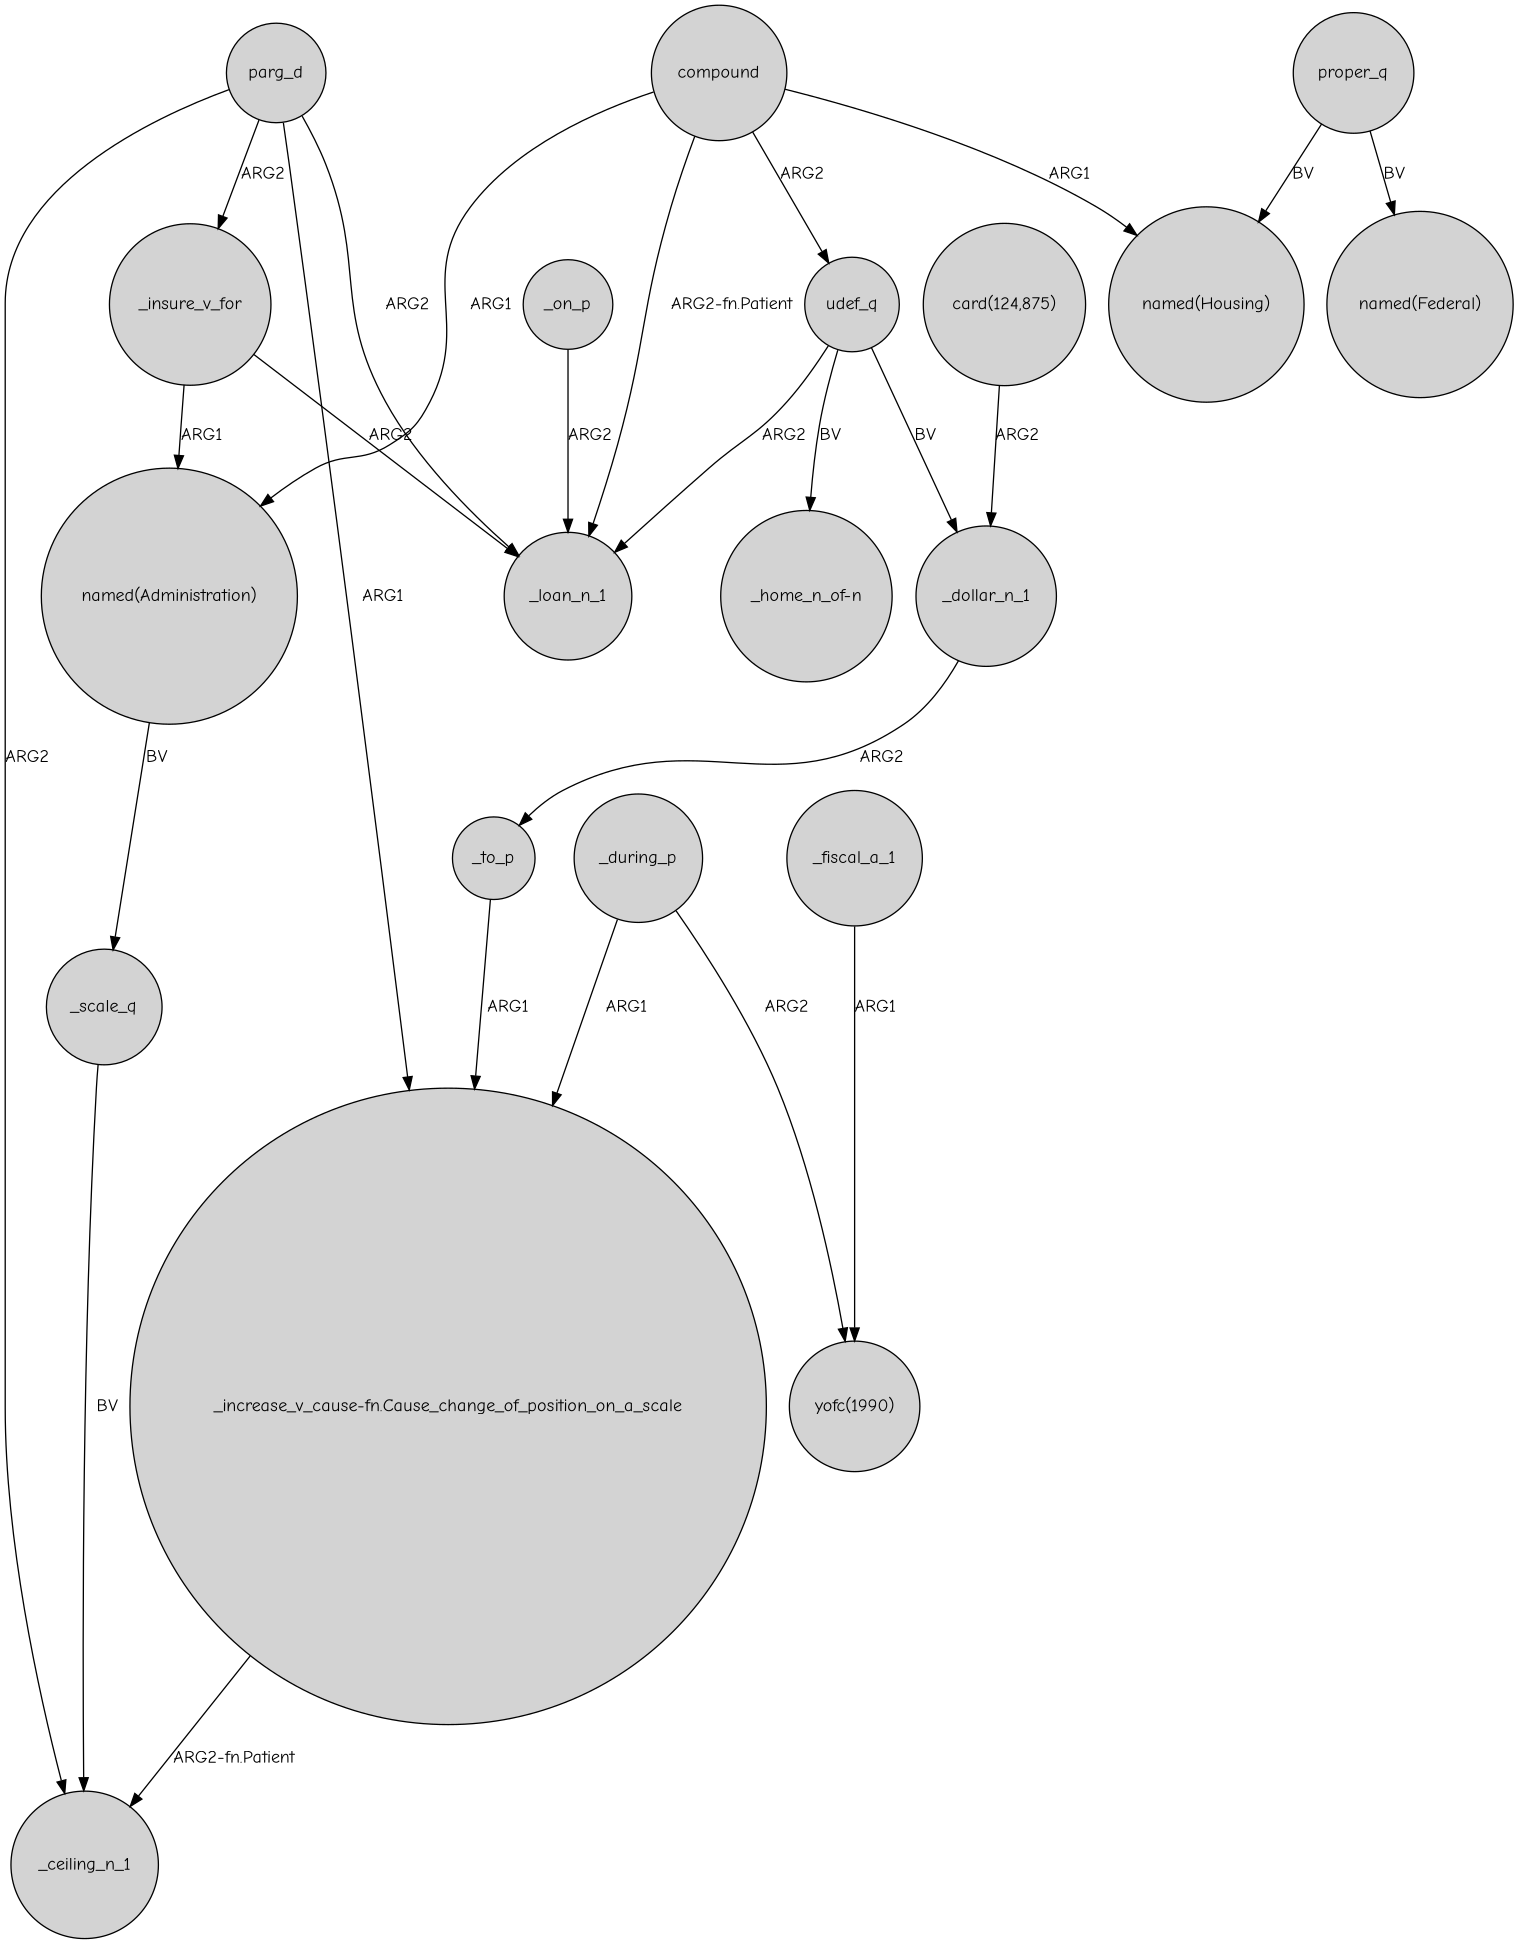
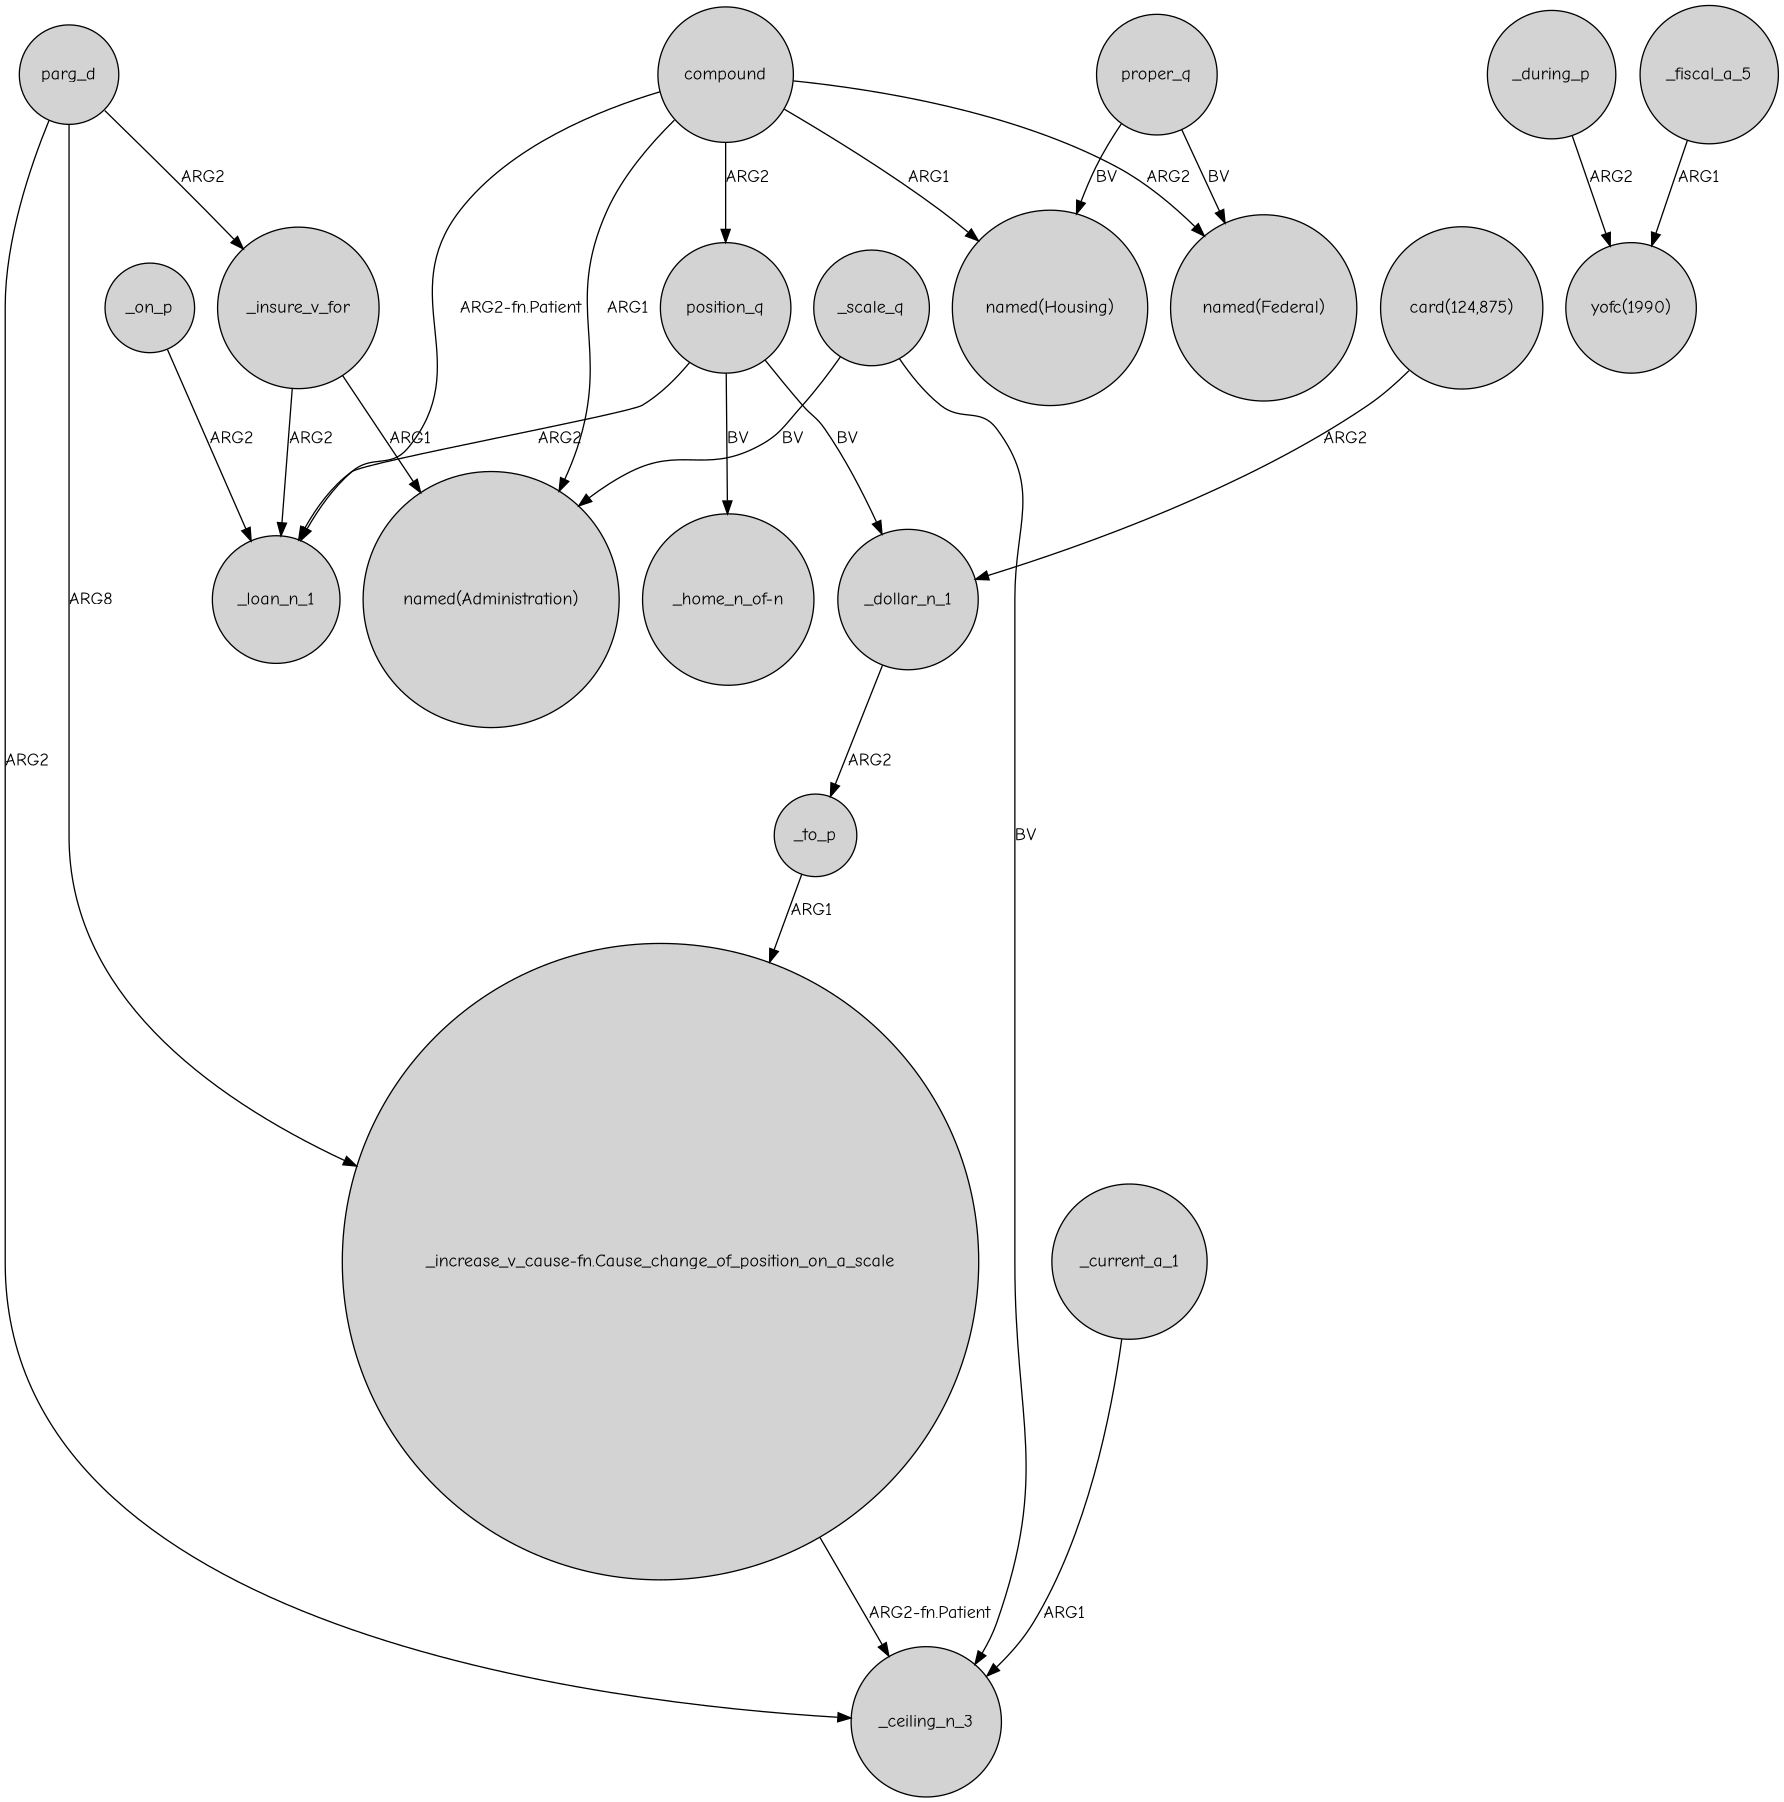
edge "compound" -> "named(Federal)": added, label "ARG2"
node "udef_q": label "udef_q" -> "position_q"
edge "parg_d" -> "_loan_n_1": removed, label "ARG2"
edge "parg_d" -> "_increase_v_cause-fn.Cause_change_of_position_on_a_scale": label "ARG1" -> "ARG8"
edge "named(Administration)" -> "_scale_q": reversed
node "_fiscal_a_1": label "_fiscal_a_1" -> "_fiscal_a_5"
edge "_during_p" -> "_increase_v_cause-fn.Cause_change_of_position_on_a_scale": removed, label "ARG1"
node "_current_a_1": added
node "_ceiling_n_1": label "_ceiling_n_1" -> "_ceiling_n_3"
